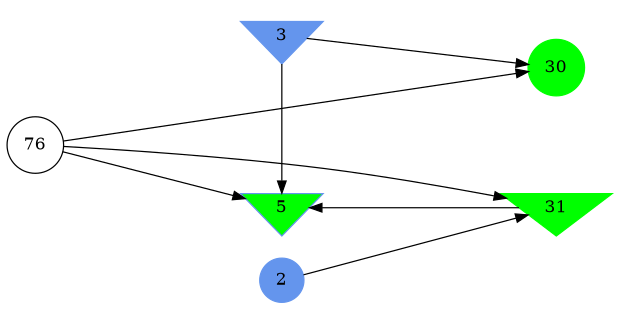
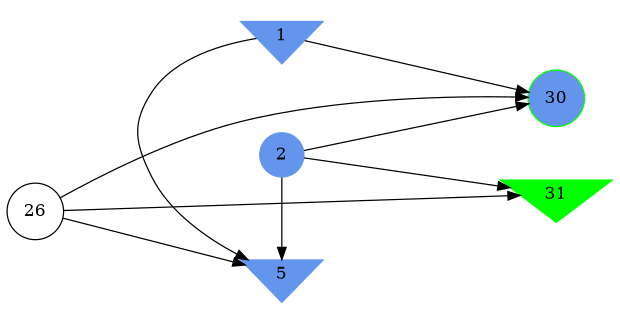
node "3": label "3" -> "1"
node "30": fillcolor green -> cornflowerblue
edge "2" -> "30": added
node "76": label "76" -> "26"
node "5": fillcolor green -> cornflowerblue
edge "31" -> "5": now "2" -> "5"
